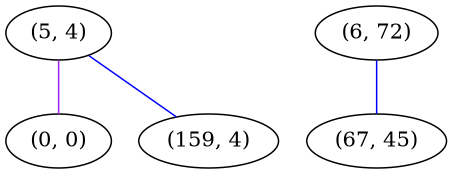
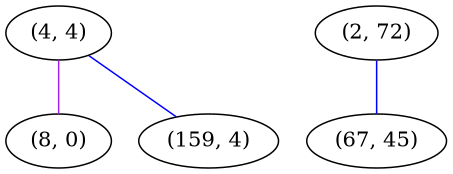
node "(5, 4)": label "(5, 4)" -> "(4, 4)"
node "(6, 72)": label "(6, 72)" -> "(2, 72)"
node "(0, 0)": label "(0, 0)" -> "(8, 0)"
